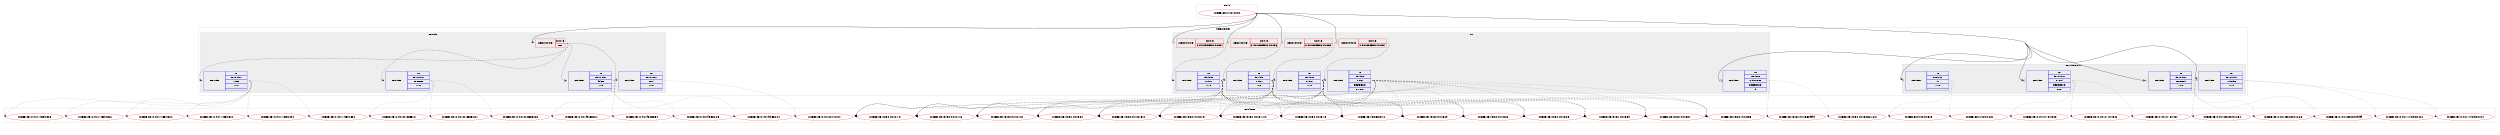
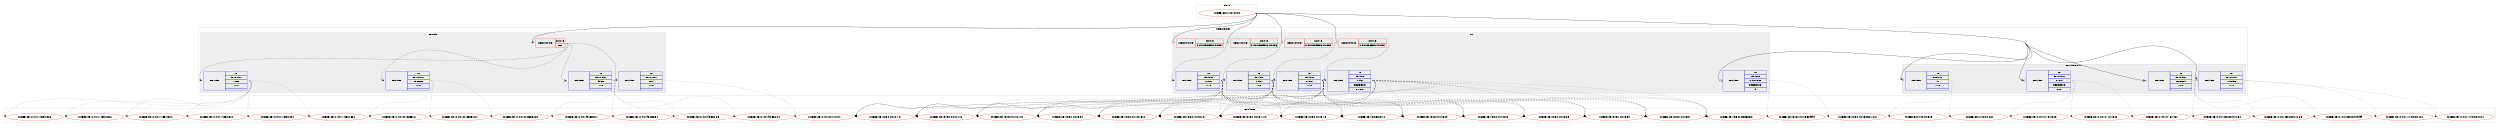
node "portage://dev-lang/python-3.5.5": label "portage://dev-lang/python-3.5.5" -> "portage://dev-lang/coverage-3.5.5"
